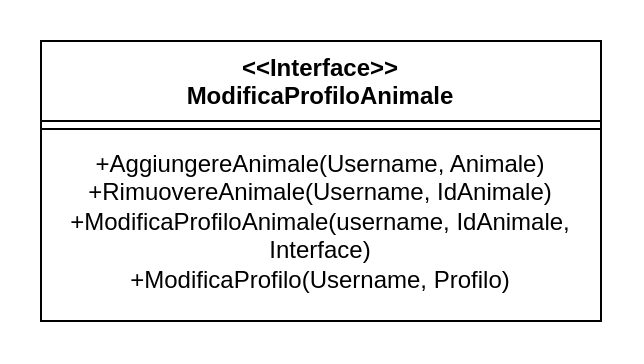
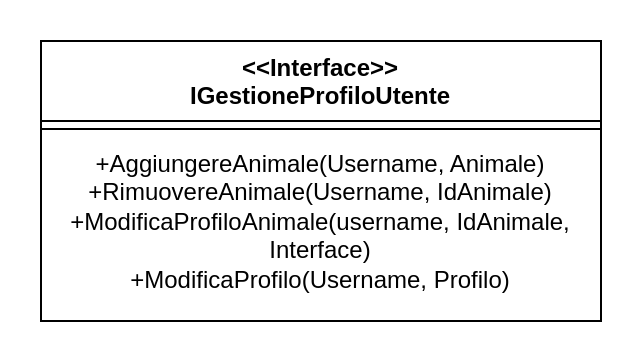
node "<<Interface>> ModificaProfiloAnimale": label "<<Interface>> ModificaProfiloAnimale" -> "<<Interface>> IGestioneProfiloUtente"
